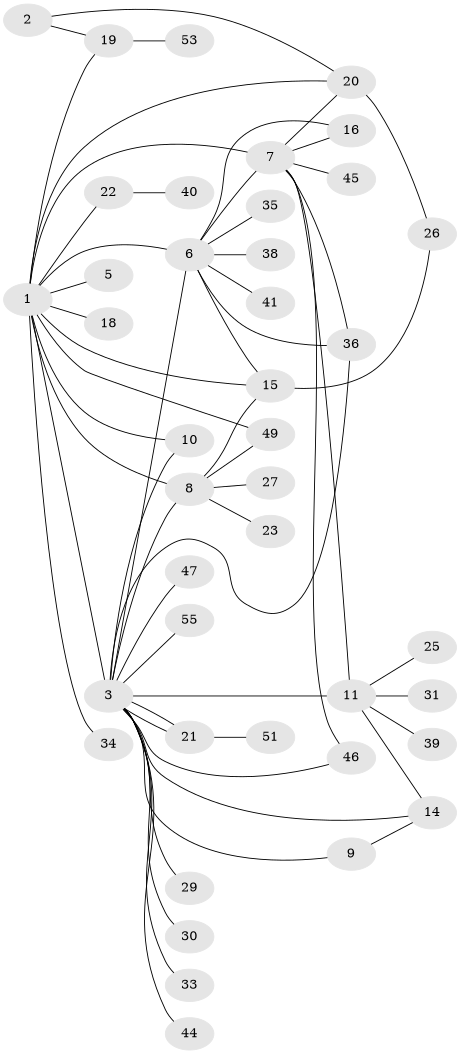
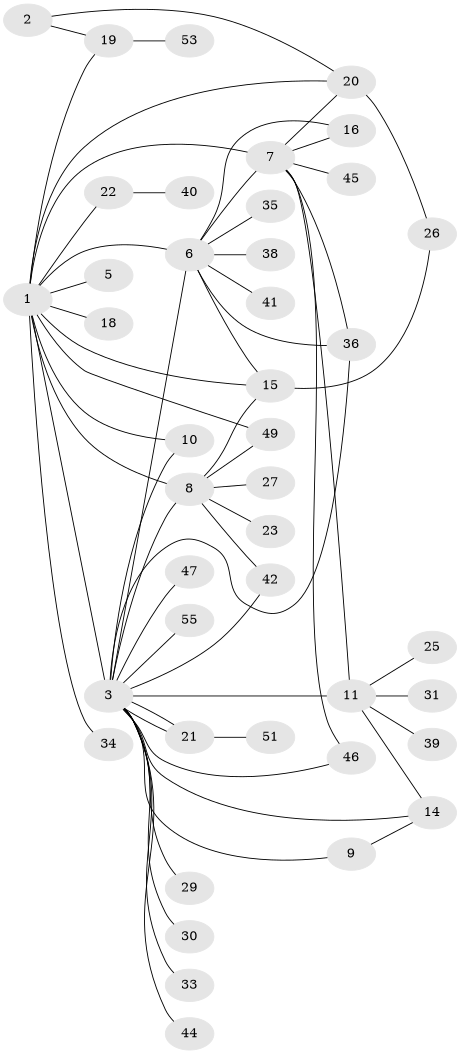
node "42": added
